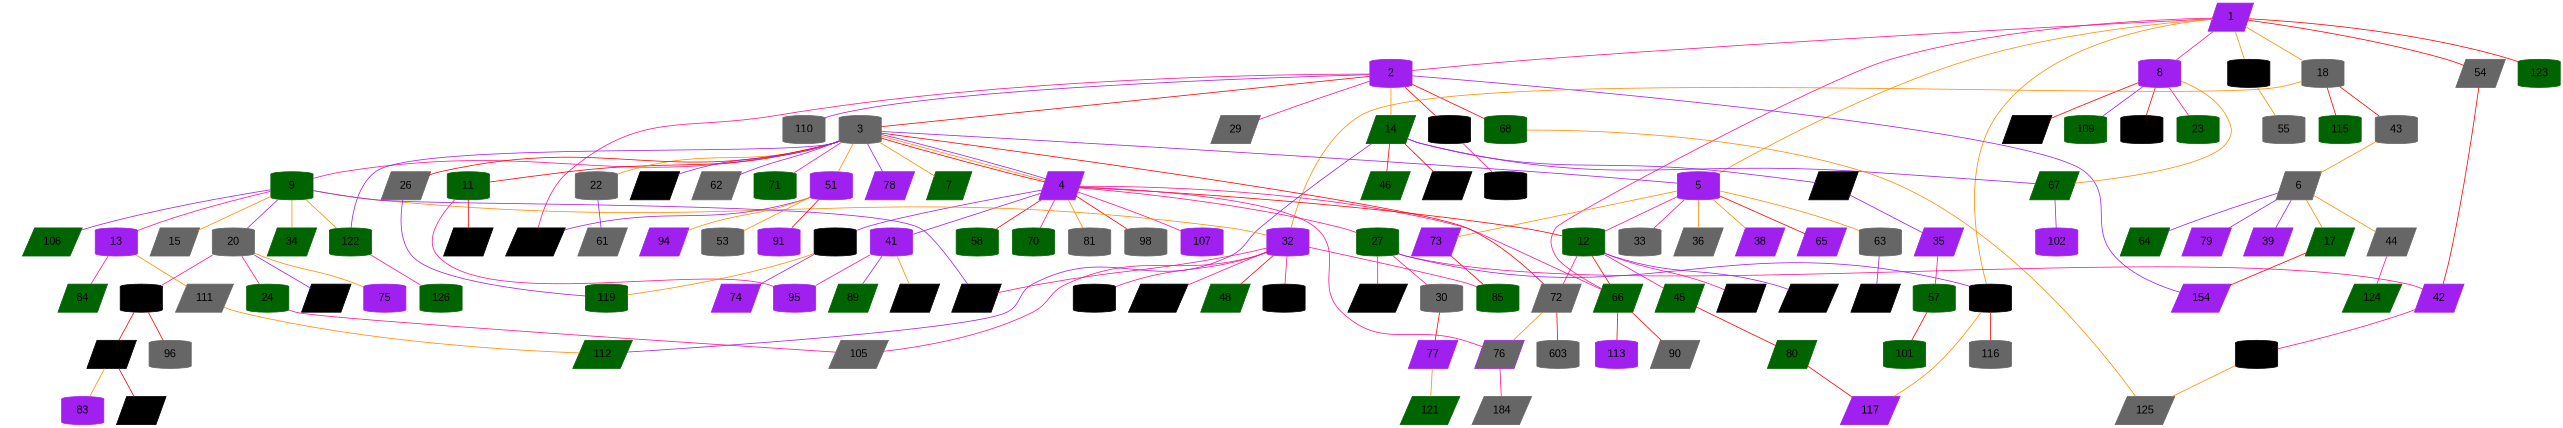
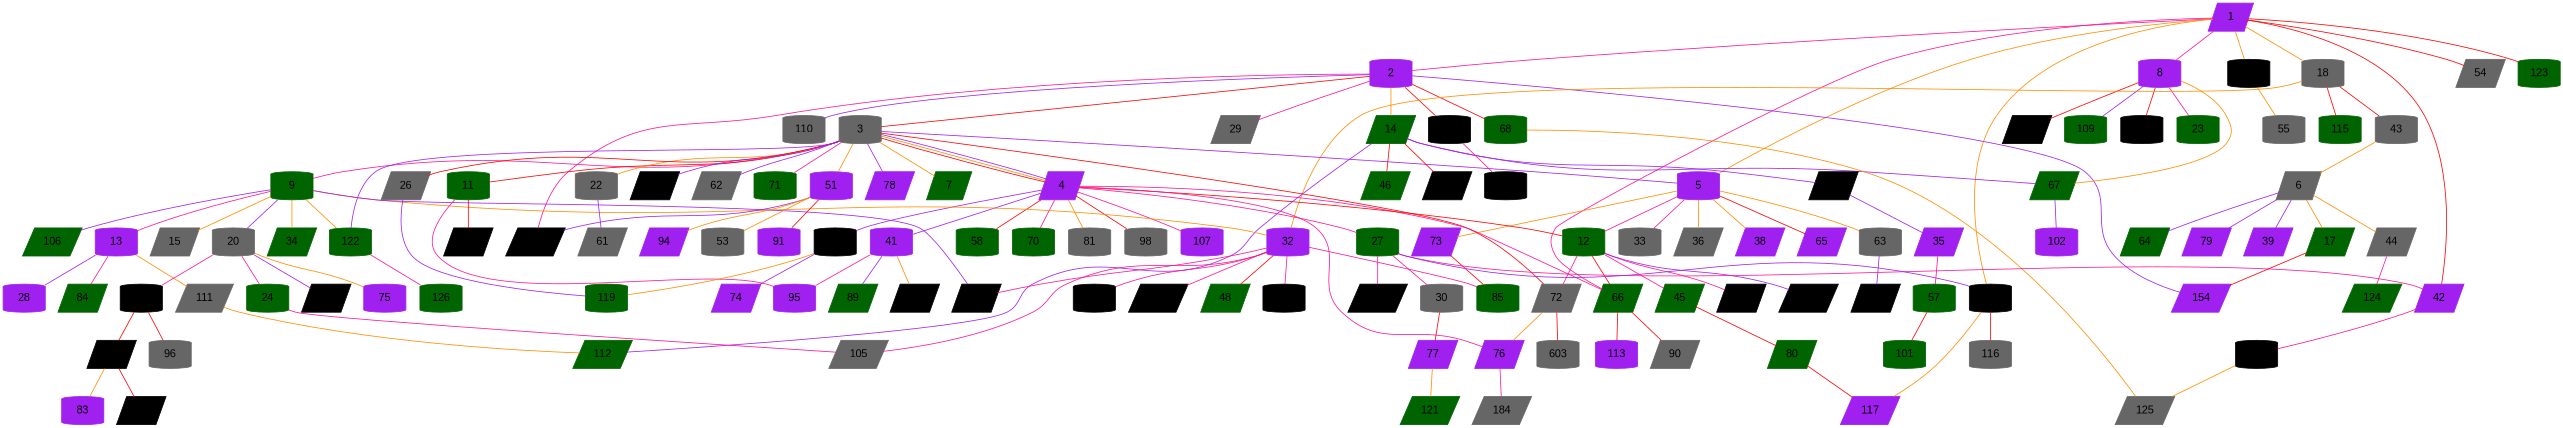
edge "54" -- "42": now "1" -- "42"
node "28": added
node "76": fillcolor gray40 -> purple
